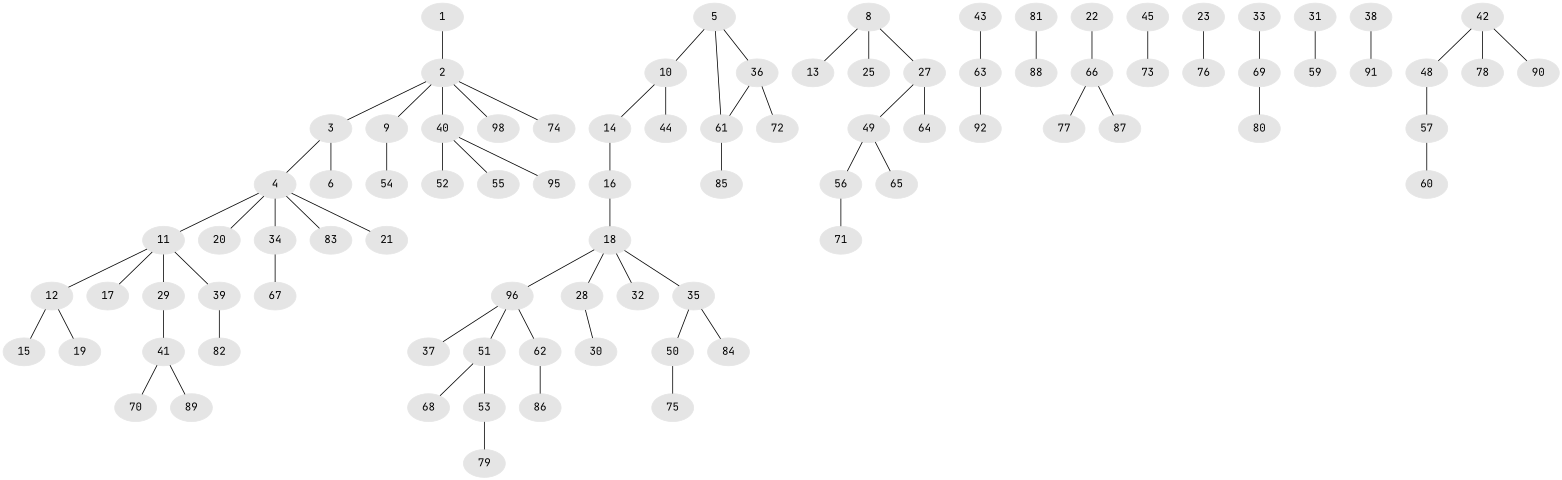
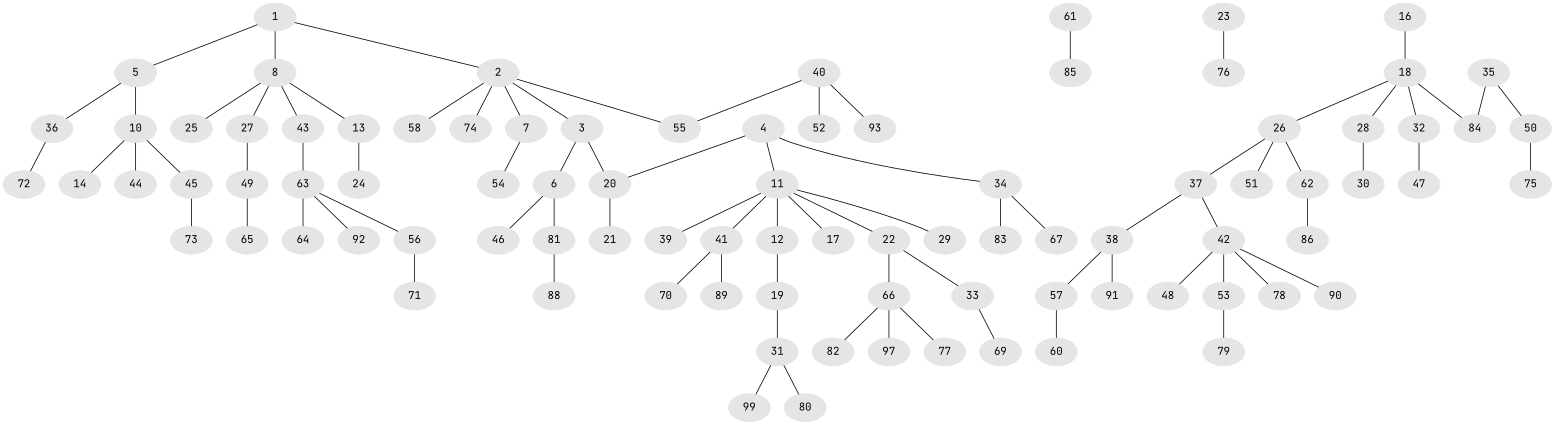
edge "1" -- "8": added
edge "5" -- "61": now "5" -- "1"
node "59": label "59" -> "99"
edge "8" -- "43": added
edge "2" -- "40": now "2" -- "55"
edge "36" -- "61": removed
edge "27" -- "64": now "63" -- "64"
edge "69" -- "80": now "31" -- "80"
edge "48" -- "57": now "38" -- "57"
node "9": label "9" -> "7"
node "98": label "98" -> "58"
node "87": label "87" -> "97"
edge "10" -- "45": added
edge "3" -- "4": now "3" -- "20"
edge "14" -- "16": removed
edge "49" -- "56": now "63" -- "56"
node "24": added
node "95": label "95" -> "93"
node "47": added
edge "4" -- "83": now "34" -- "83"
edge "4" -- "21": now "20" -- "21"
edge "6" -- "81": added
edge "11" -- "22": added
edge "37" -- "38": added
edge "37" -- "42": added
node "46": added
edge "18" -- "35": now "18" -- "84"
edge "22" -- "33": added
node "96": label "96" -> "26"
edge "29" -- "41": now "11" -- "41"
edge "39" -- "82": now "66" -- "82"
edge "19" -- "31": added
node "15": removed
edge "51" -- "53": now "42" -- "53"
node "68": removed
